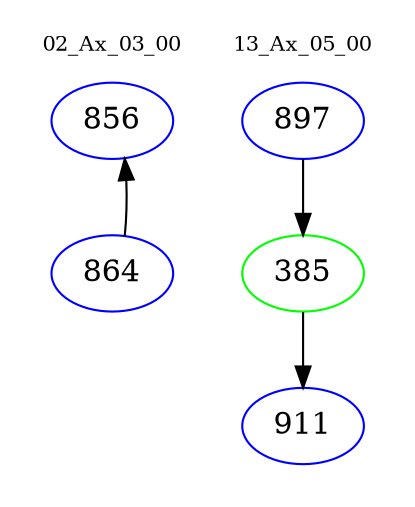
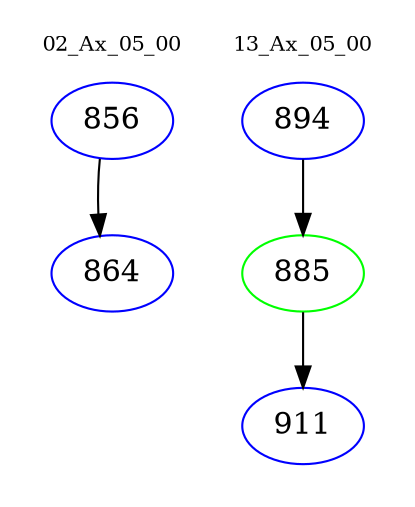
cluster "02_Ax_03_00": label "02_Ax_03_00" -> "02_Ax_05_00"
node "897": label "897" -> "894"
edge "864" -> "856": reversed
node "385": label "385" -> "885"
